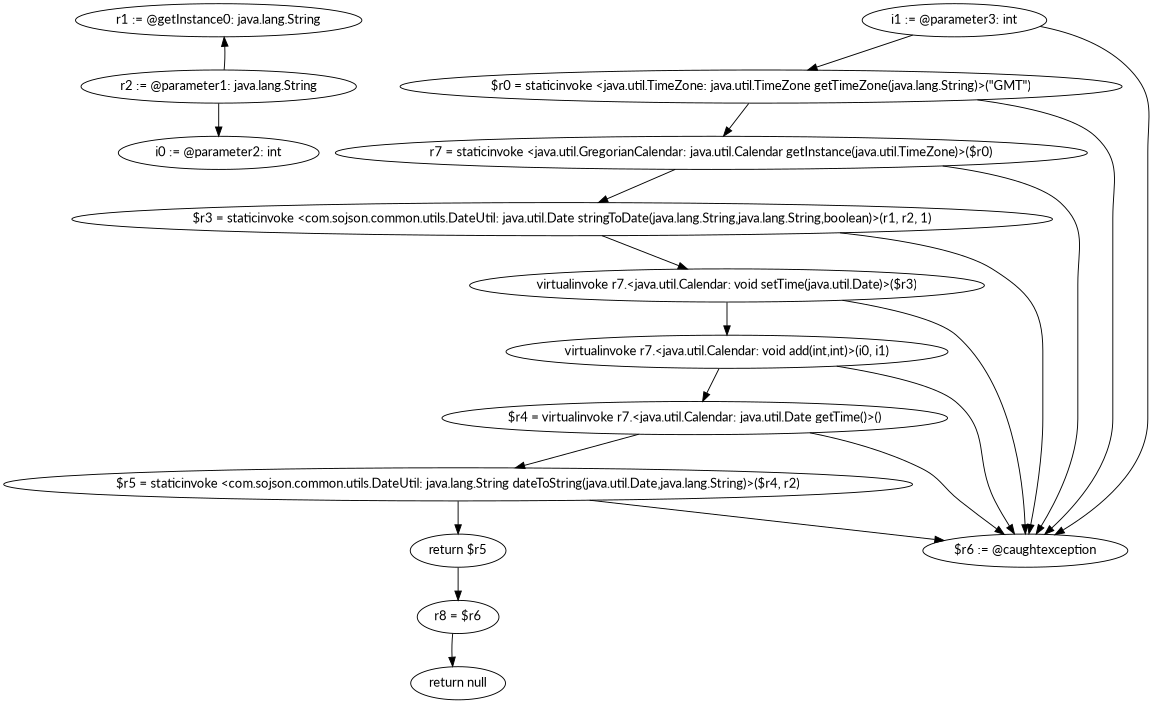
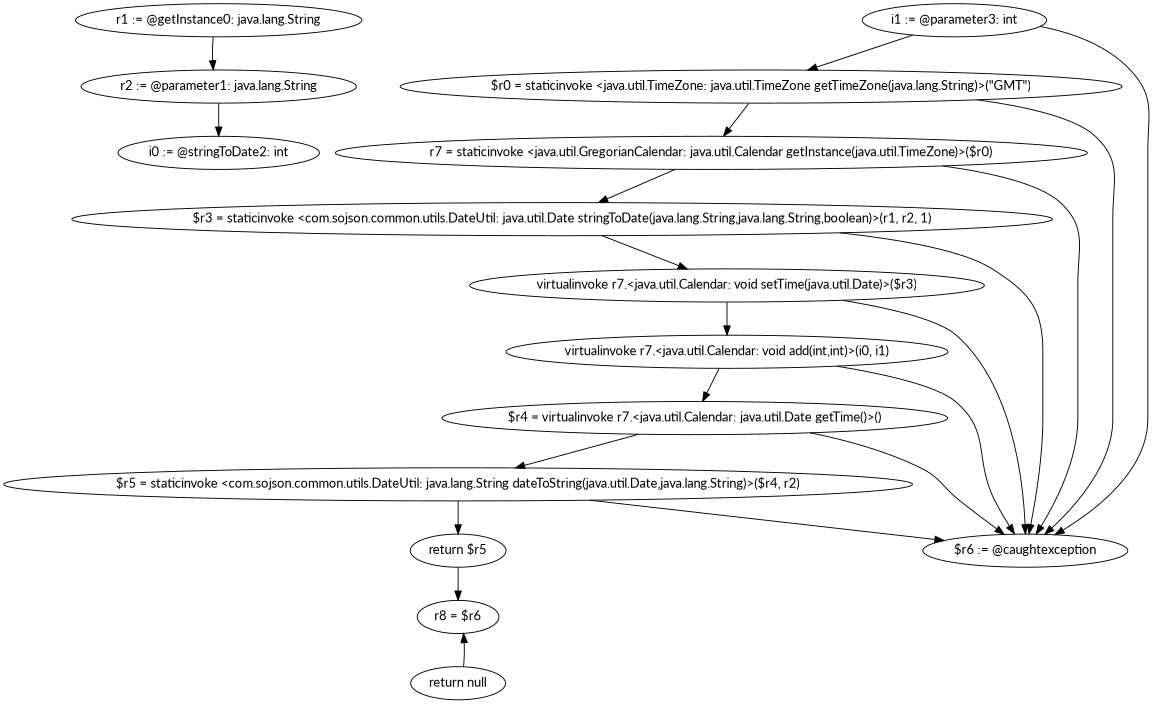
edge "r2 := @parameter1: java.lang.String" -> "r1 := @getInstance0: java.lang.String": reversed
node "i0 := @parameter2: int": label "i0 := @parameter2: int" -> "i0 := @stringToDate2: int"
edge "r8 = $r6" -> "return null": reversed
